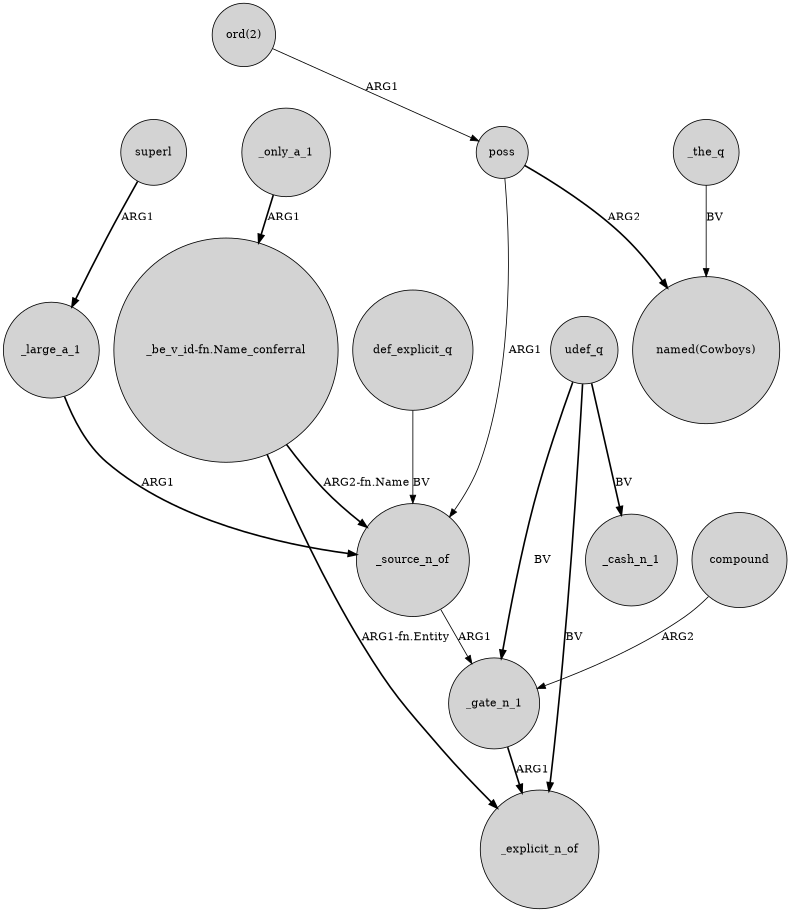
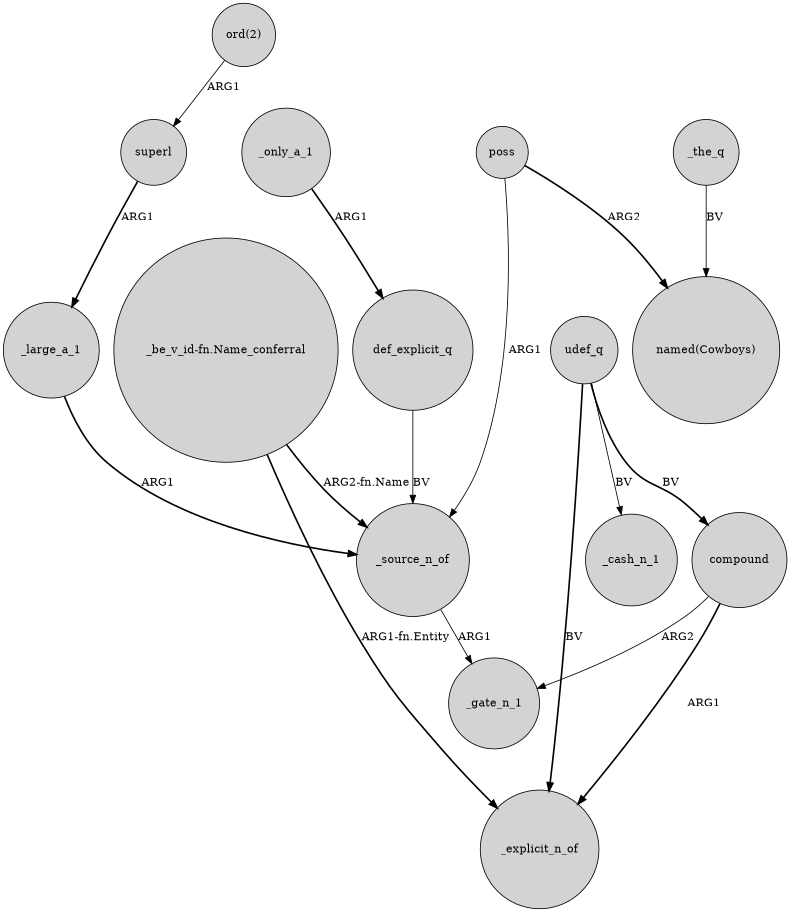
edge "ord(2)" -> "poss": now "ord(2)" -> "superl"
edge "_only_a_1" -> "_be_v_id-fn.Name_conferral": now "_only_a_1" -> "def_explicit_q"
edge "udef_q" -> "_cash_n_1": style bold -> solid
edge "udef_q" -> "_gate_n_1": now "udef_q" -> "compound"
edge "_gate_n_1" -> "_explicit_n_of": now "compound" -> "_explicit_n_of"
